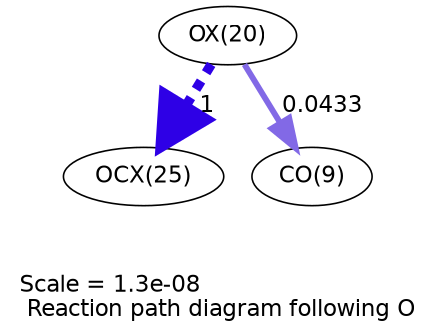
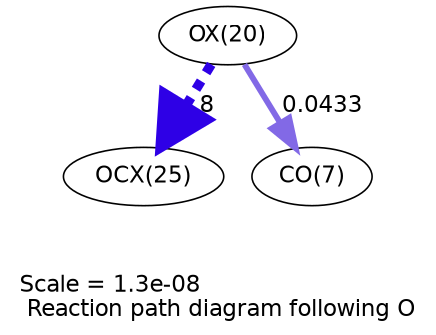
edge "OX(20)" -> "OCX(25)": label " 1" -> " 8"
node "CO(9)": label "CO(9)" -> "CO(7)"
